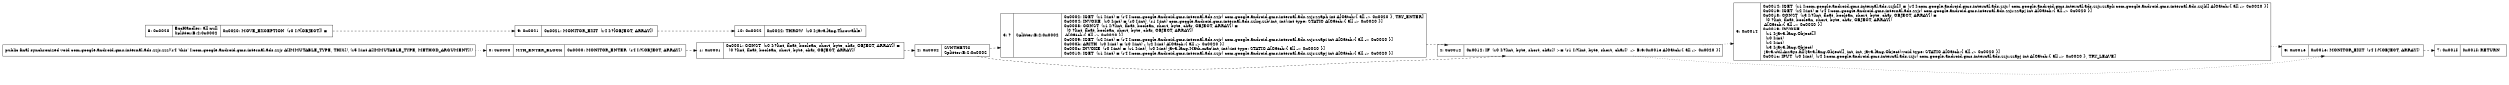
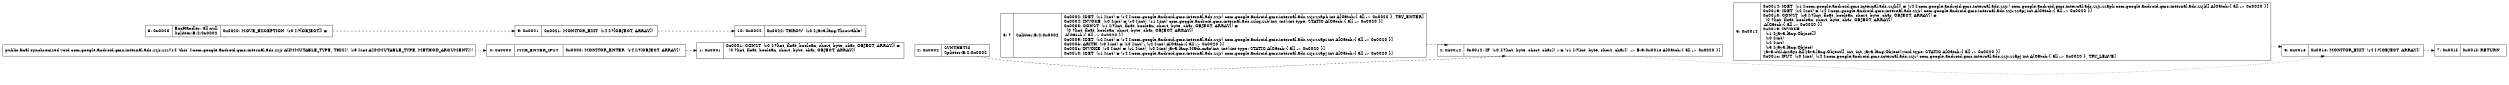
edge "4: 0x0012" -> "5: 0x0014": removed
edge "2: 0x0002" -> "3: ?": removed
node "0: 0x0000": text "MTH_ENTER_BLOCK" -> "MTH_ENTER_IPUT"
edge "1: 0x0001" -> "2: 0x0002": removed
